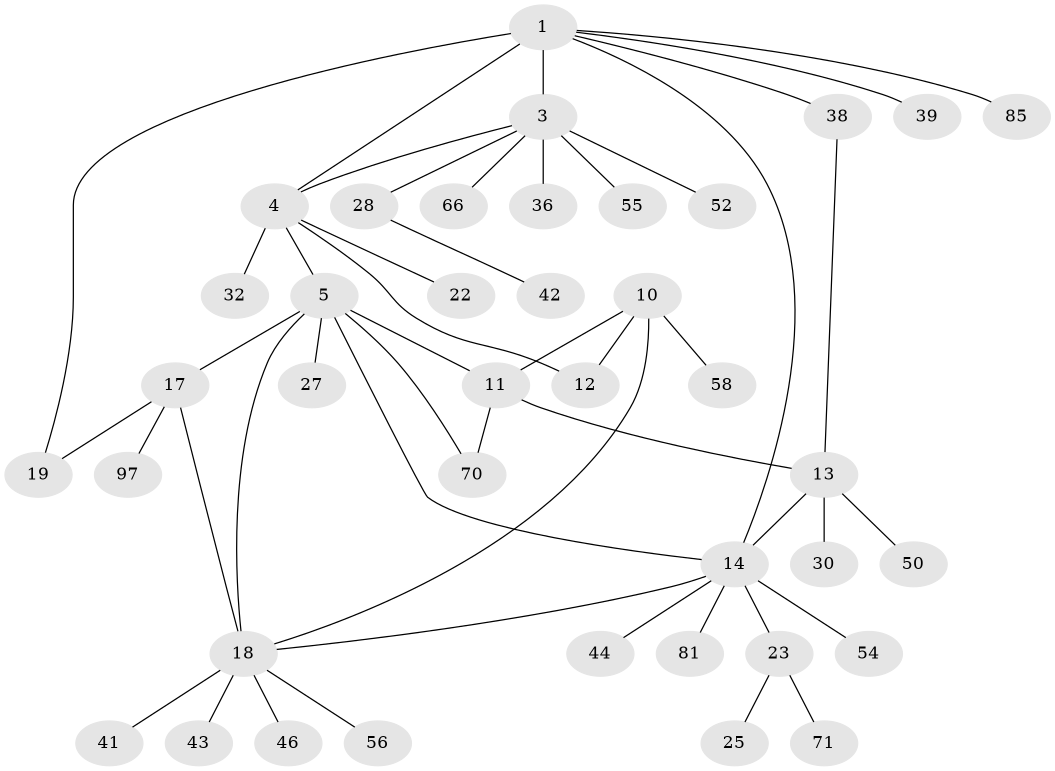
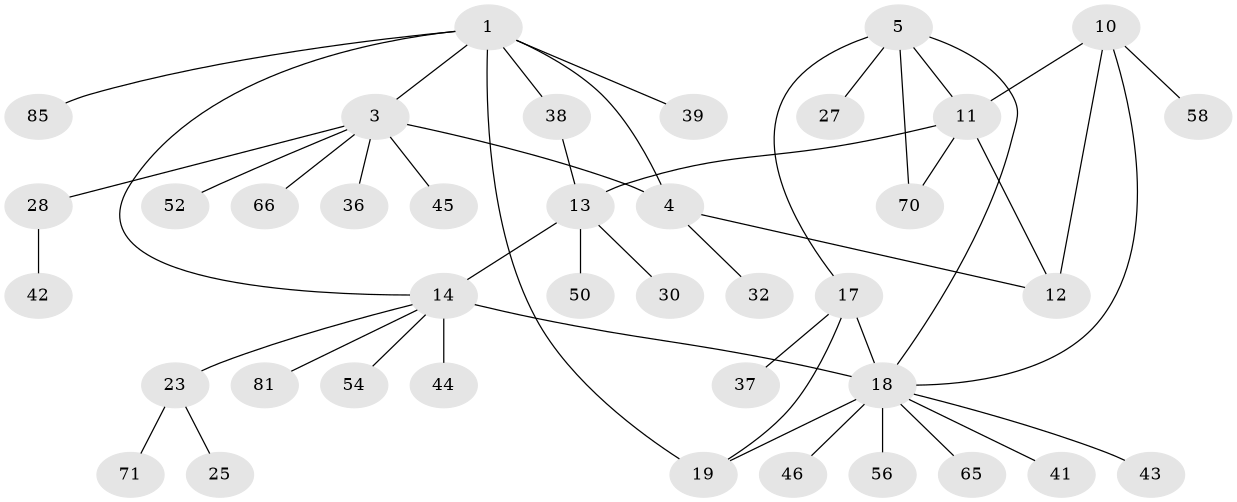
node "55": label "55" -> "45"
edge "11" -- "12": added
edge "4" -- "5": removed
node "22": removed
edge "18" -- "19": added
node "97": label "97" -> "37"
node "65": added
edge "5" -- "14": removed
